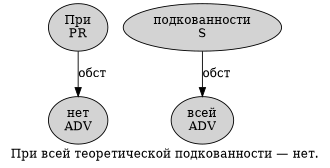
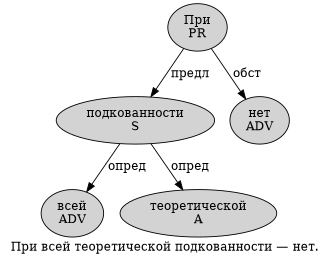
edge "При PR" -> "подкованности S": added, label "предл"
edge "подкованности S" -> "всей ADV": label "обст" -> "опред"
node "теоретической A": added
